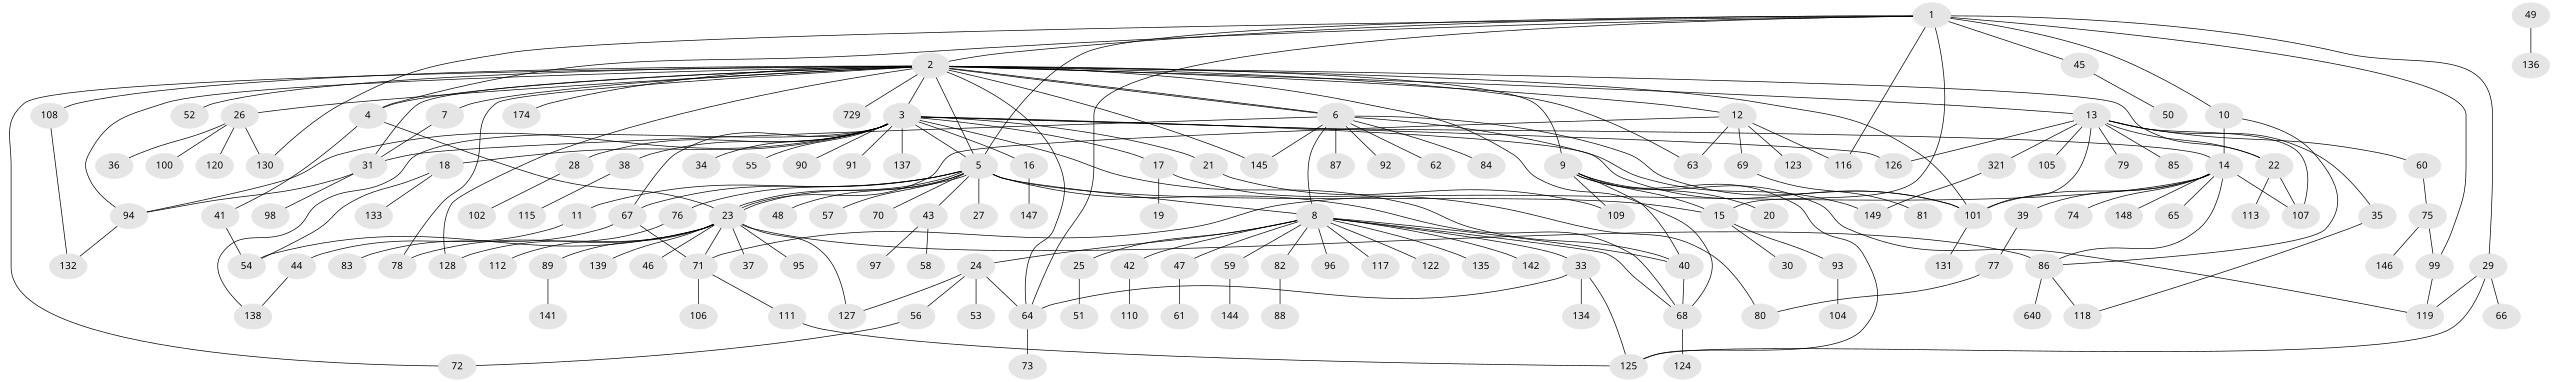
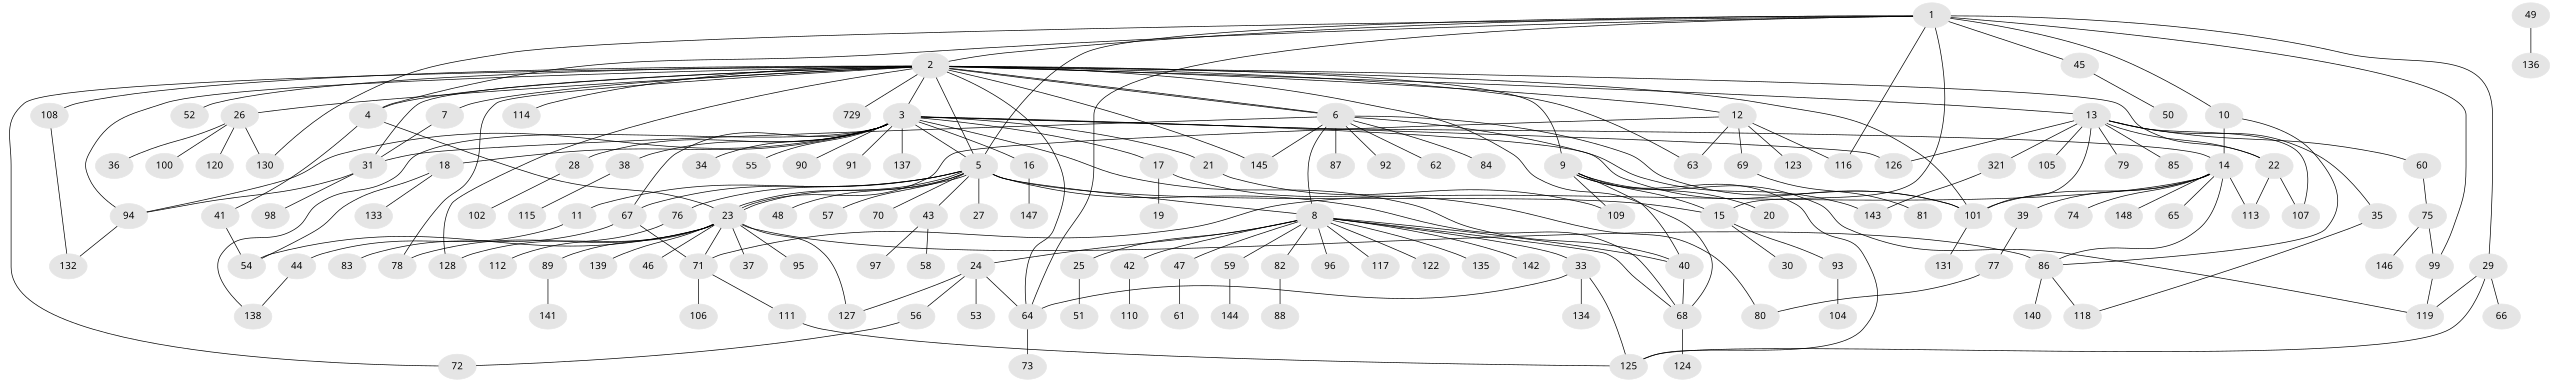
node "174": label "174" -> "114"
edge "14" -- "107": now "14" -- "113"
node "149": label "149" -> "143"
node "640": label "640" -> "140"
